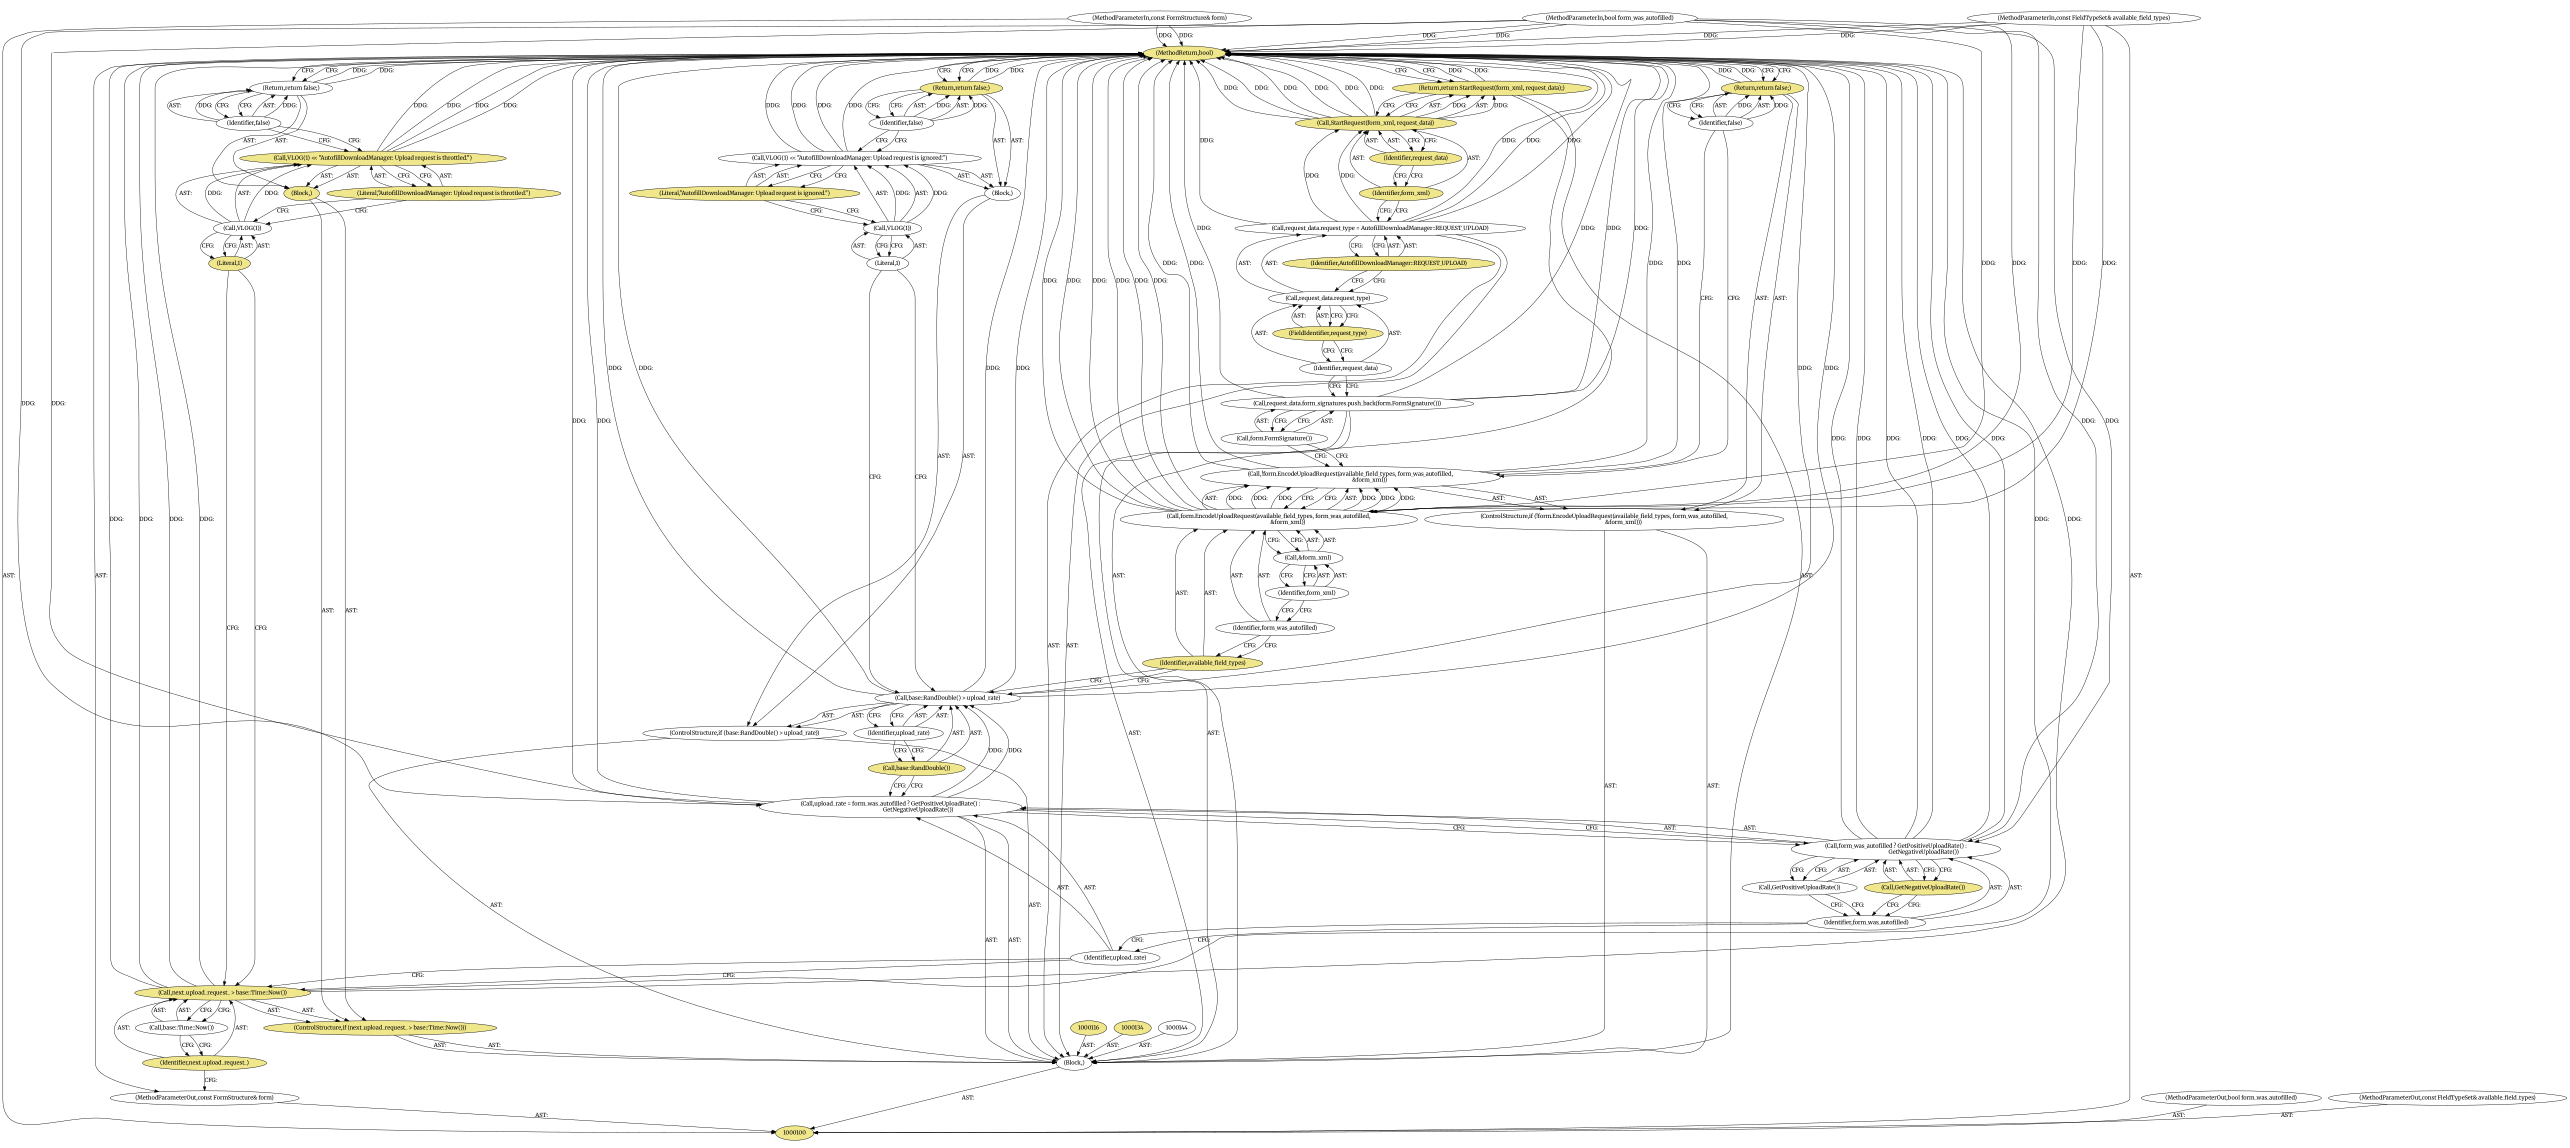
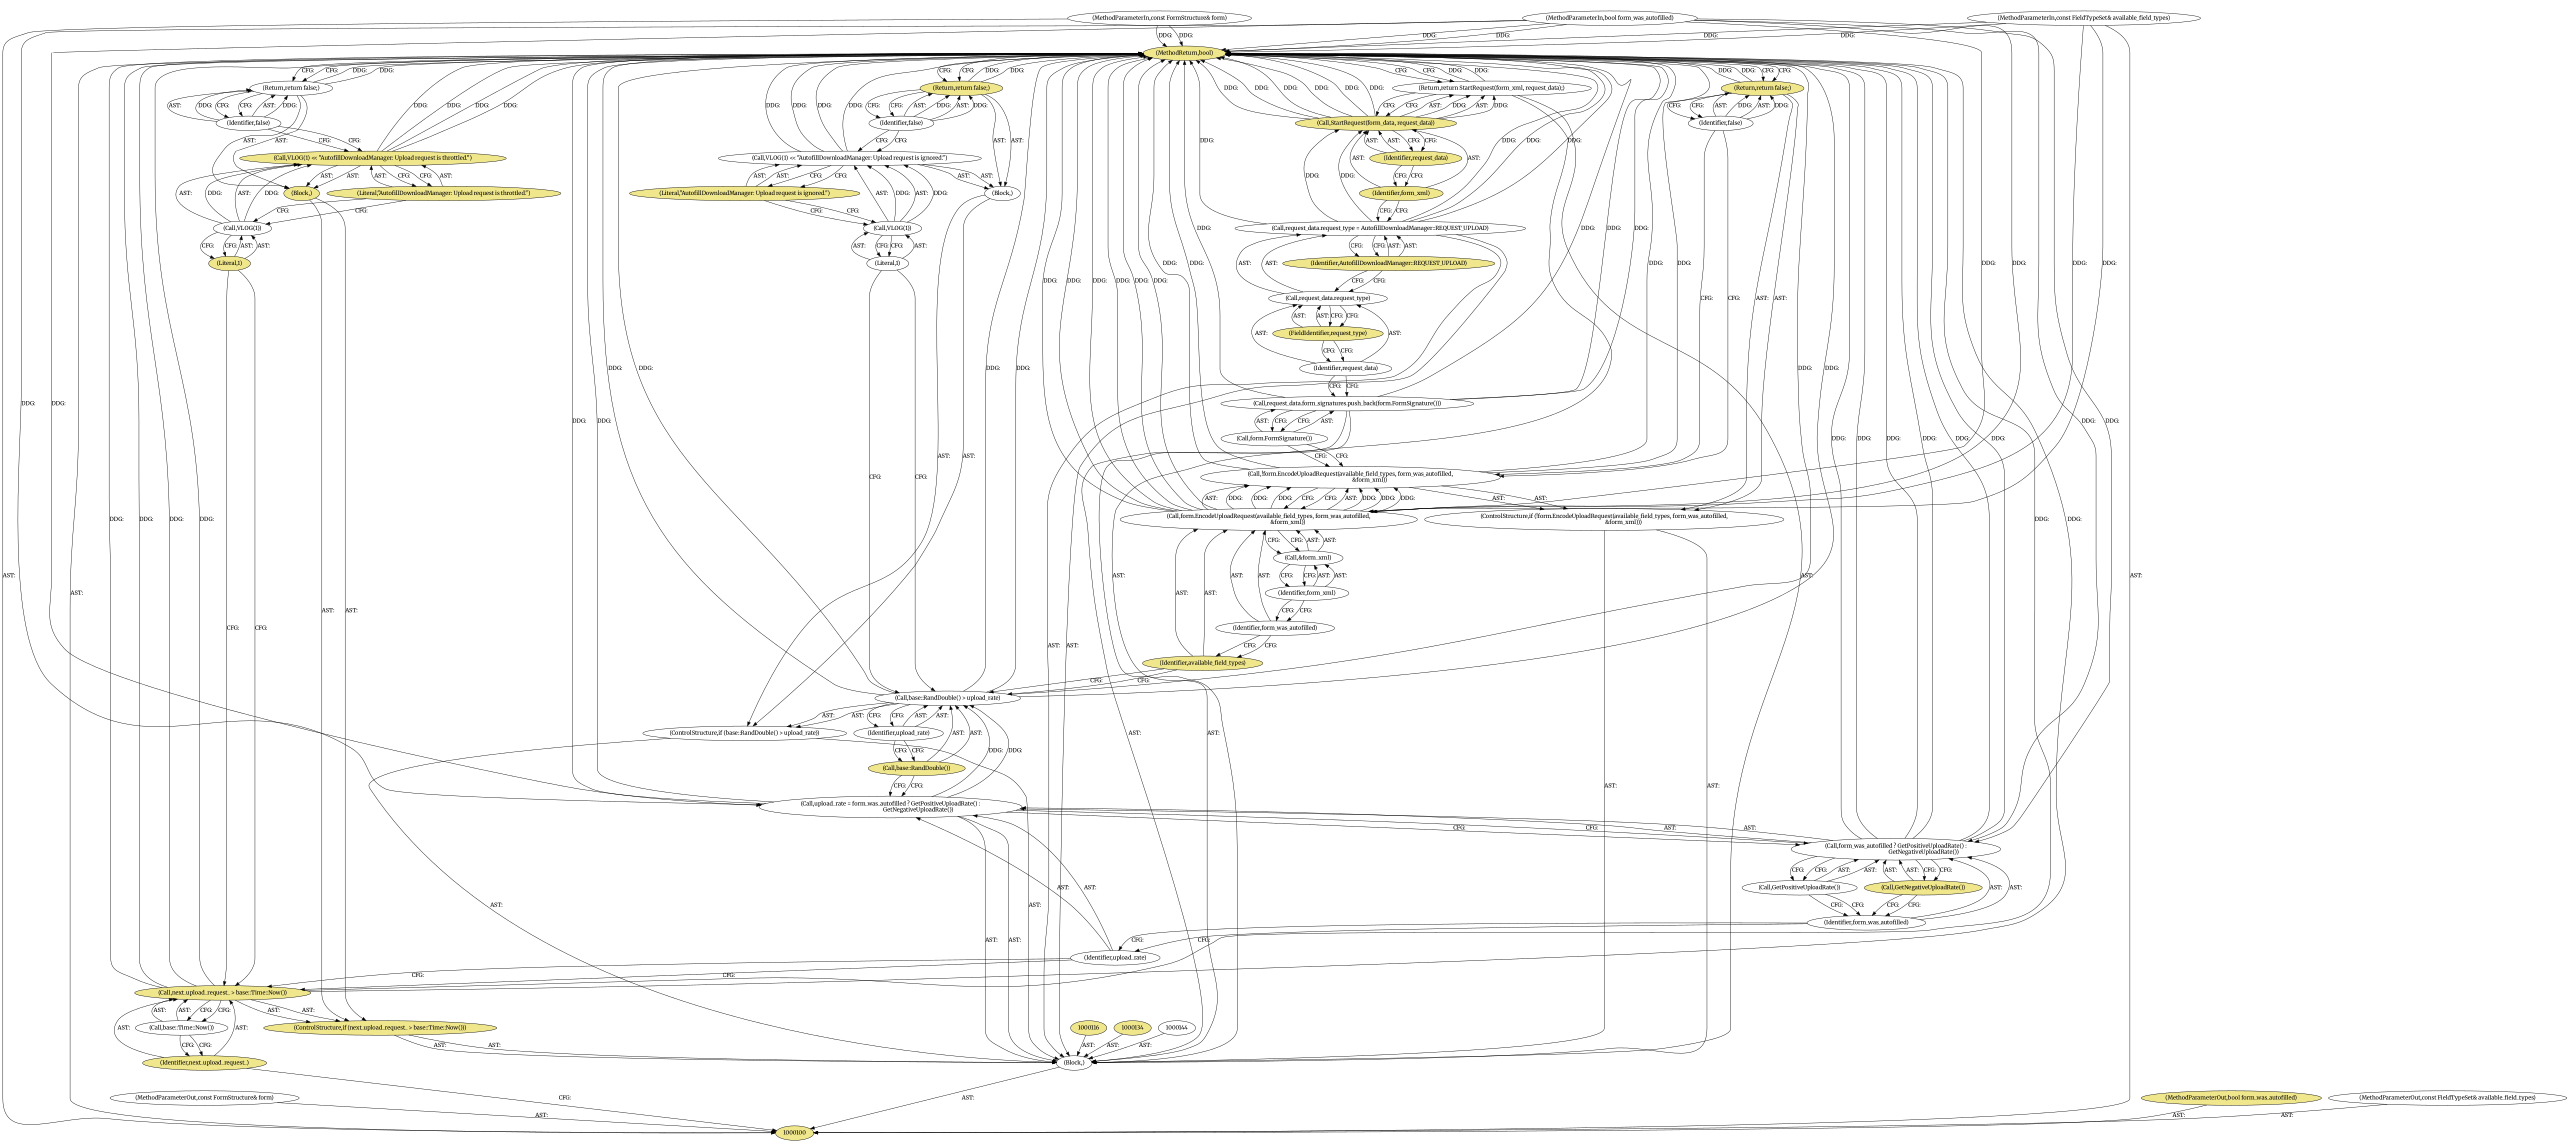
edge "(MethodReturn,bool)" -> "(MethodParameterOut,const FormStructure& form)": now "(MethodReturn,bool)" -> "1000100"
node "(Return,return StartRequest(form_xml, request_data);)": fillcolor khaki -> white
node "(Call,StartRequest(form_xml, request_data))": label "(Call,StartRequest(form_xml, request_data))" -> "(Call,StartRequest(form_data, request_data))"
edge "(Identifier,next_upload_request_)" -> "(MethodParameterOut,const FormStructure& form)": now "(Identifier,next_upload_request_)" -> "1000100"
node "(MethodParameterOut,bool form_was_autofilled)": fillcolor white -> khaki
